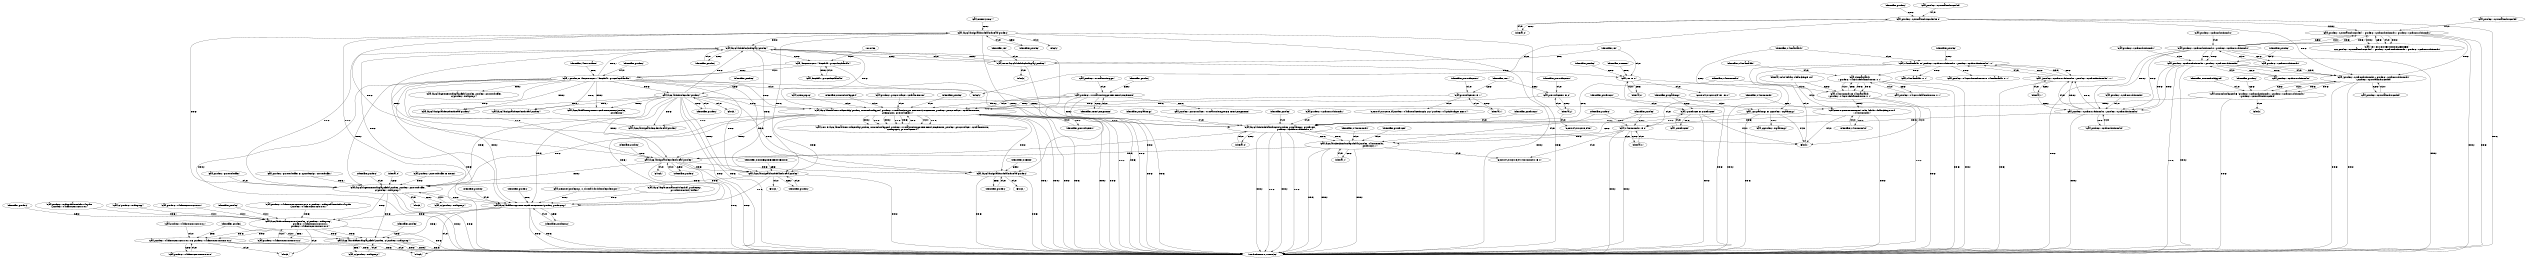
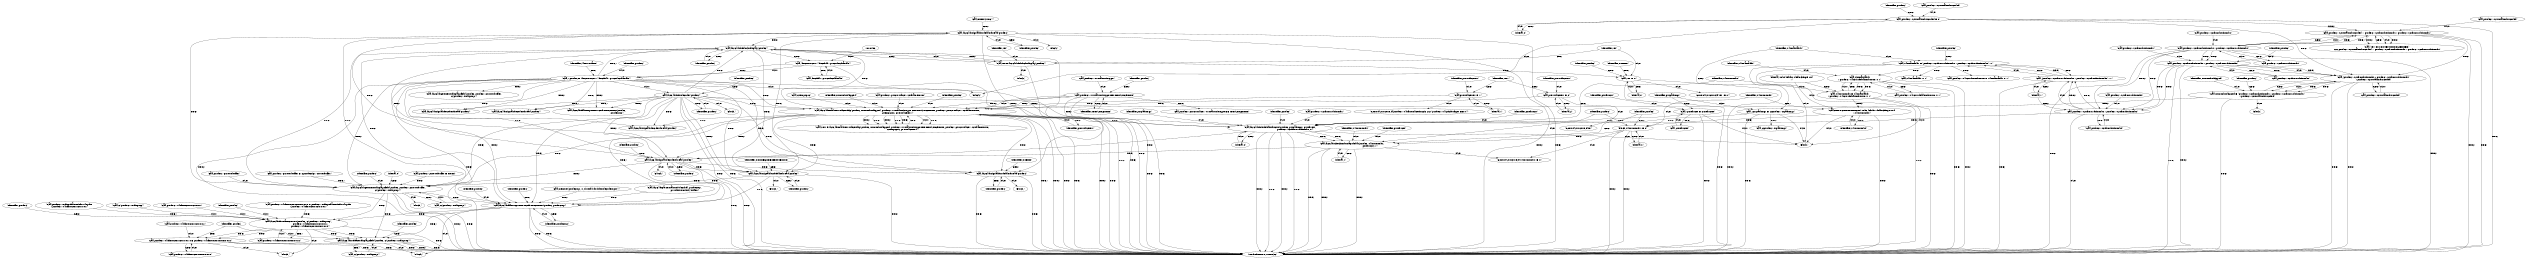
edge "(Call,(dec_struct_t *)(dec_hdl->pv_codec_handle))" -> "(Call,dec_hdl->pv_codec_handle)": label "DDG: " -> "CFG: "
edge "(Call,* ps_dec = (dec_struct_t *)(dec_hdl->pv_codec_handle))" -> "(Call,ih264d_init_decoder(ps_dec))": label "DDG: " -> "AST: "
edge "(Literal,2)" -> "(ControlStructure,else)": now "(Call,prev_slice_err = 2)" -> "(ControlStructure,else)"
node "(Call,u4_num_mbs != 0)": label "(Call,u4_num_mbs != 0)" -> "(Block,u4_num_mbs != 0)"
edge "(Call,ps_dec->u2_frm_wd_in_mbs * ps_dec->u2_frm_ht_in_mbs)" -> "(MethodReturn,WORD32)": label "DDG: " -> "AST: "
